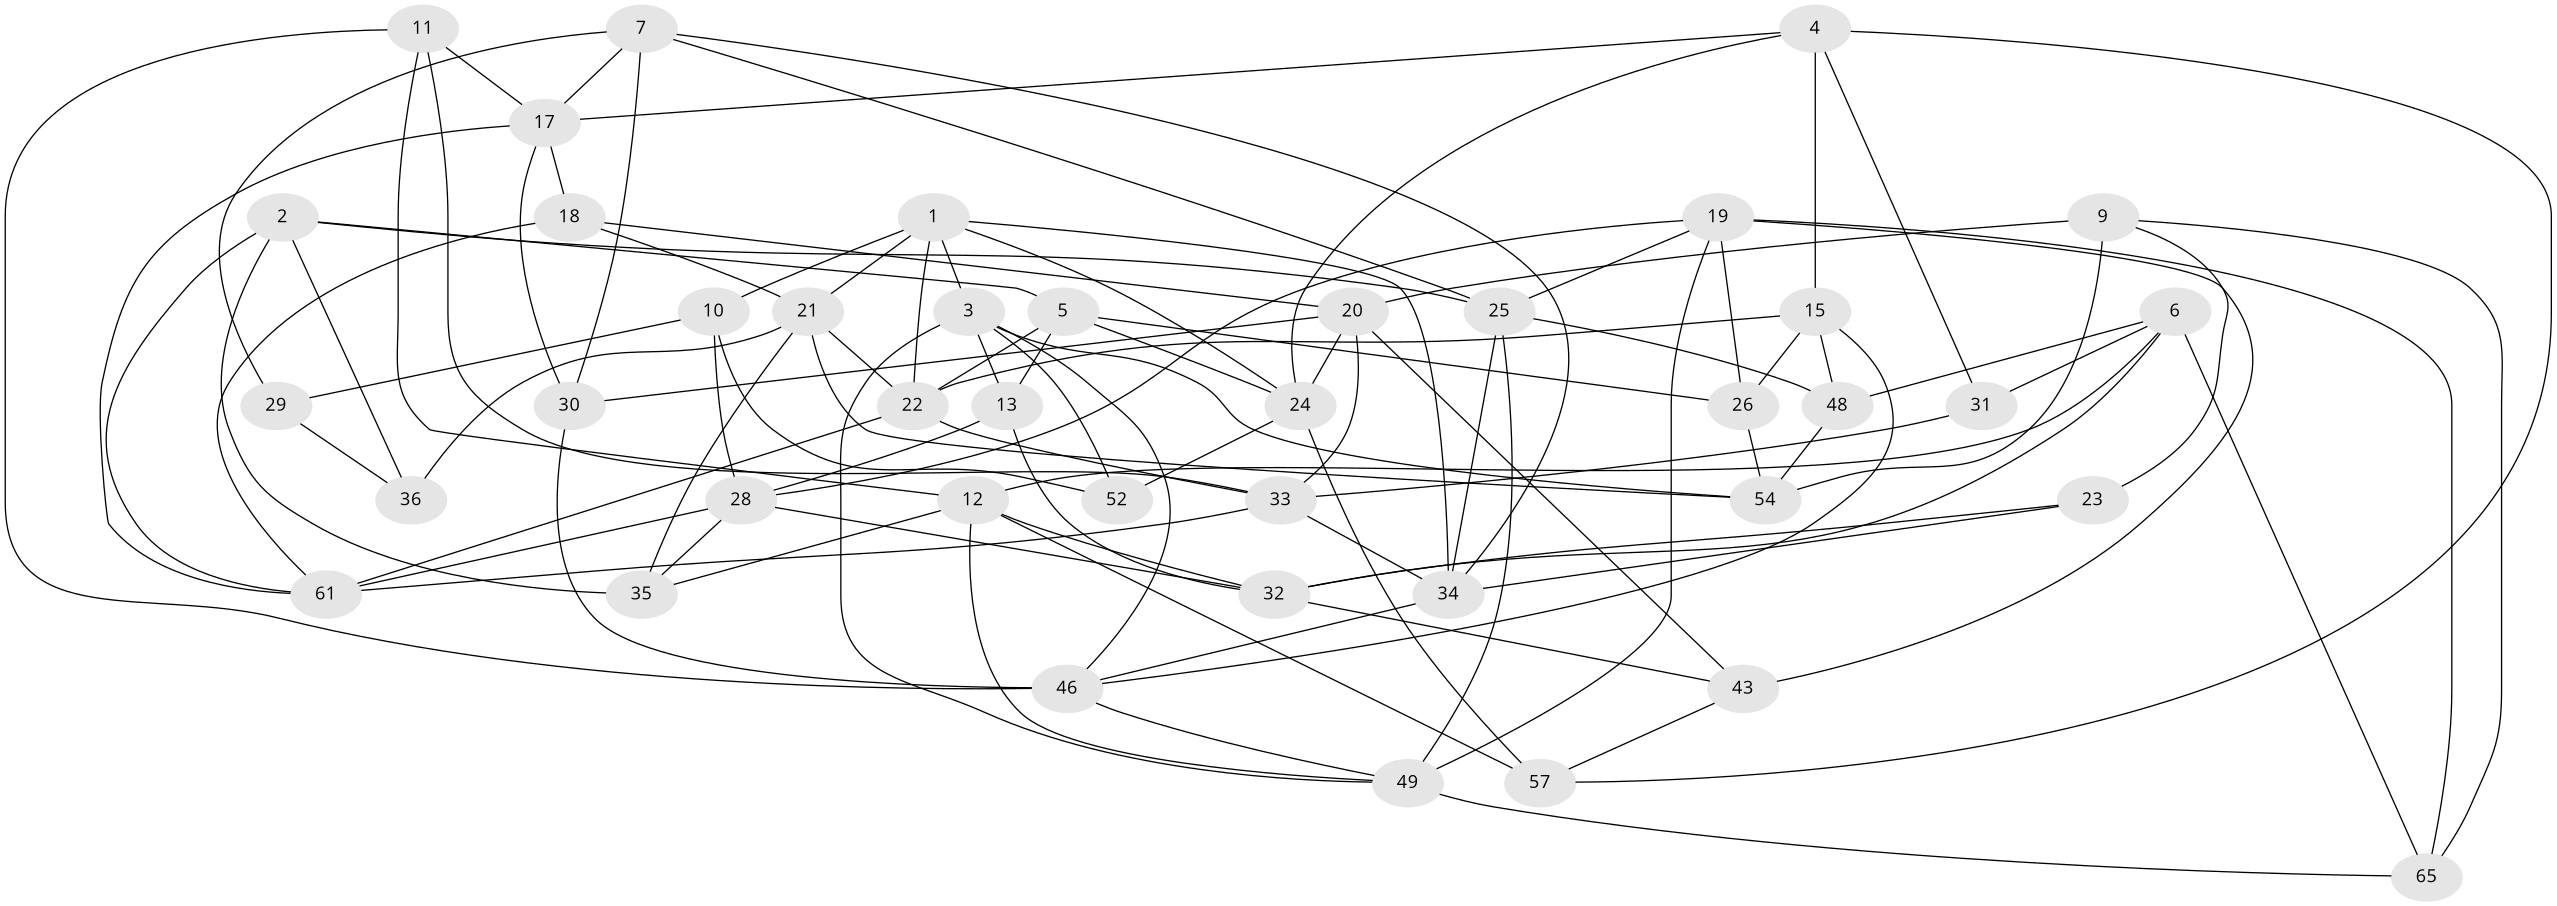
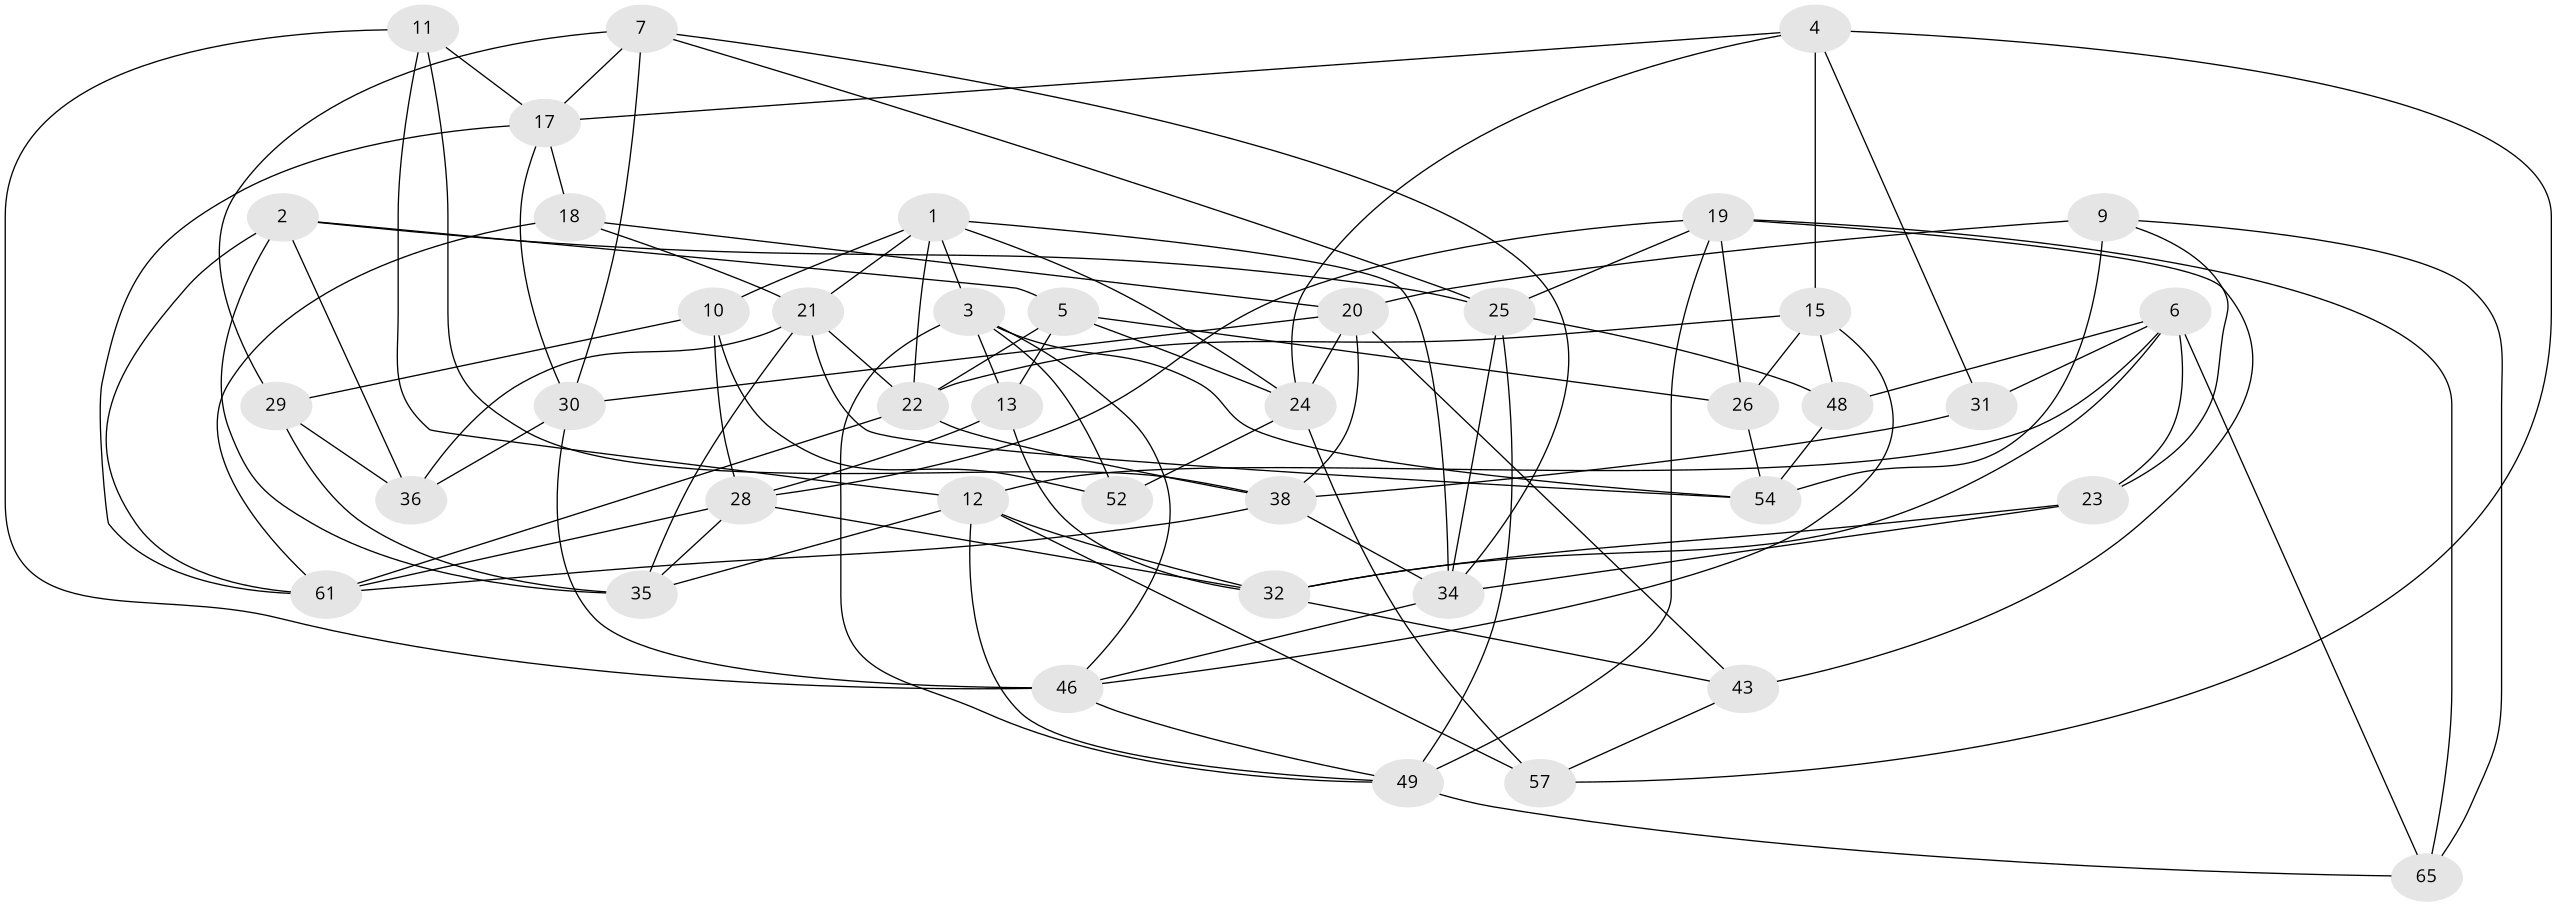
edge "6" -- "23": added
edge "30" -- "36": added
node "33": label "33" -> "38"
edge "29" -- "35": added
